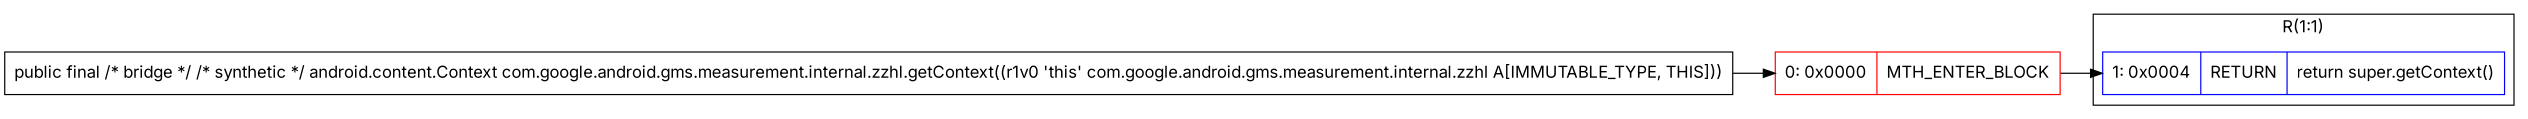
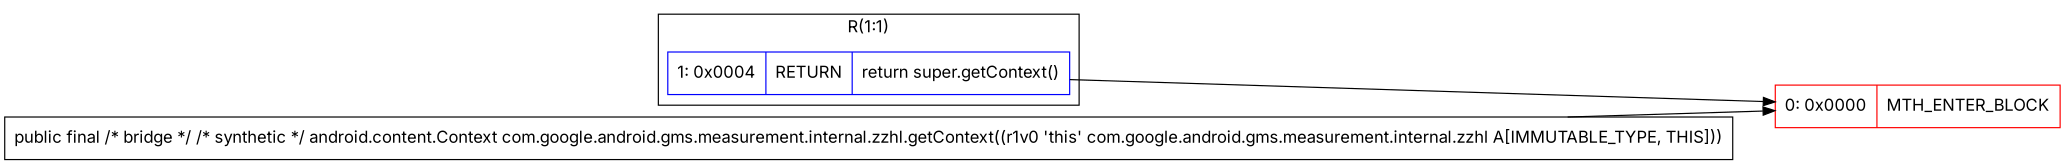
edge "0: 0x0000" -> "1: 0x0004": reversed
